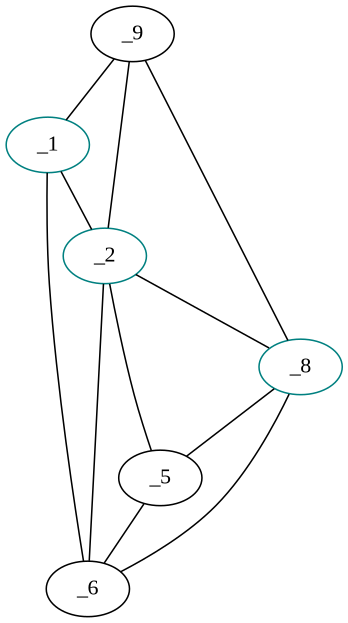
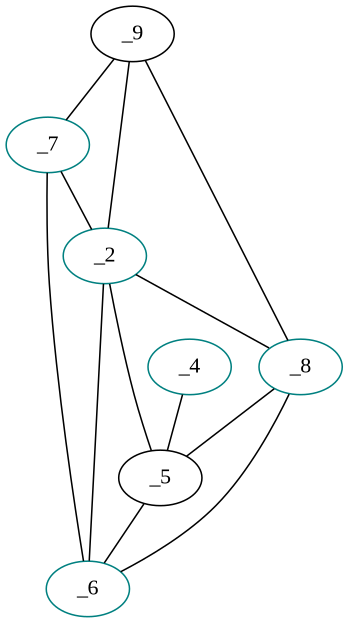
node "_1": label "_1" -> "_7"
node "_4": added
node "_6": color black -> teal
